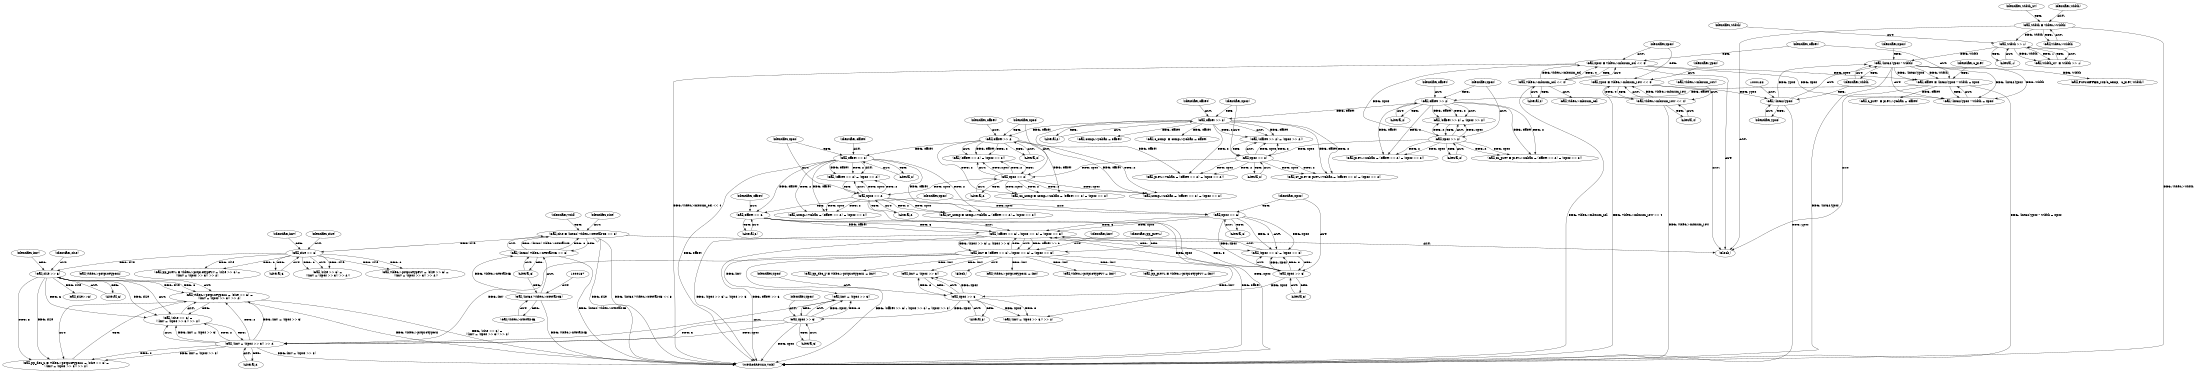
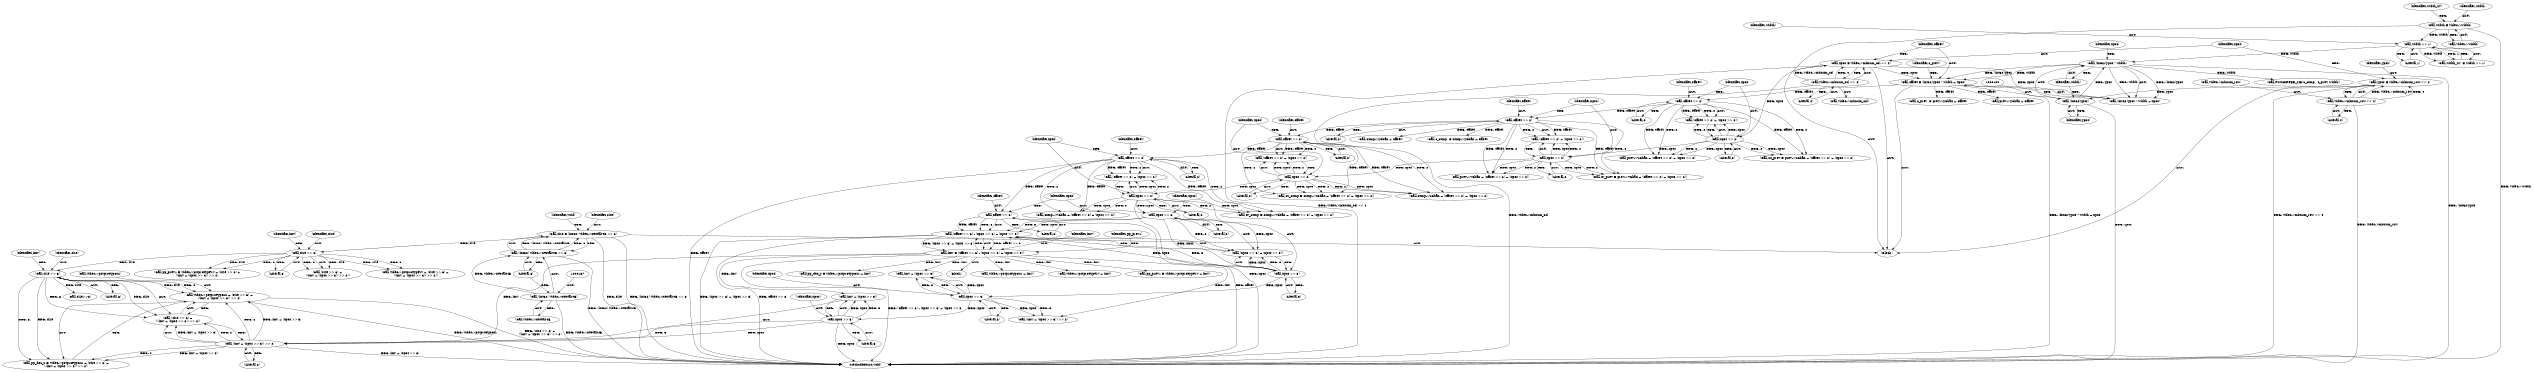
node "(Call,prev->yChan + offset)": added
